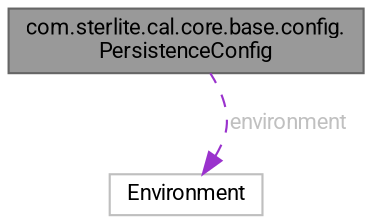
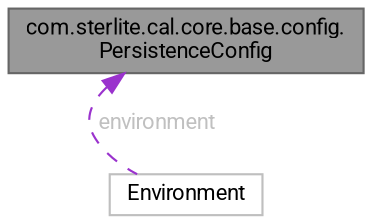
edge "com.sterlite.cal.core.base.config. PersistenceConfig" -> "Environment": reversed
